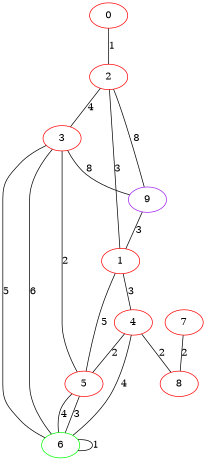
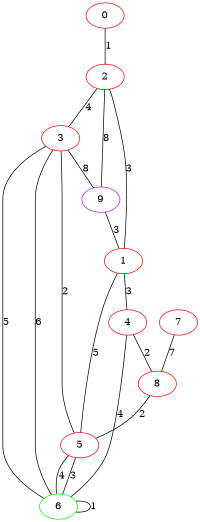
edge "4" -- "5": now "8" -- "5"
edge "7" -- "8": label "2" -> "7"
